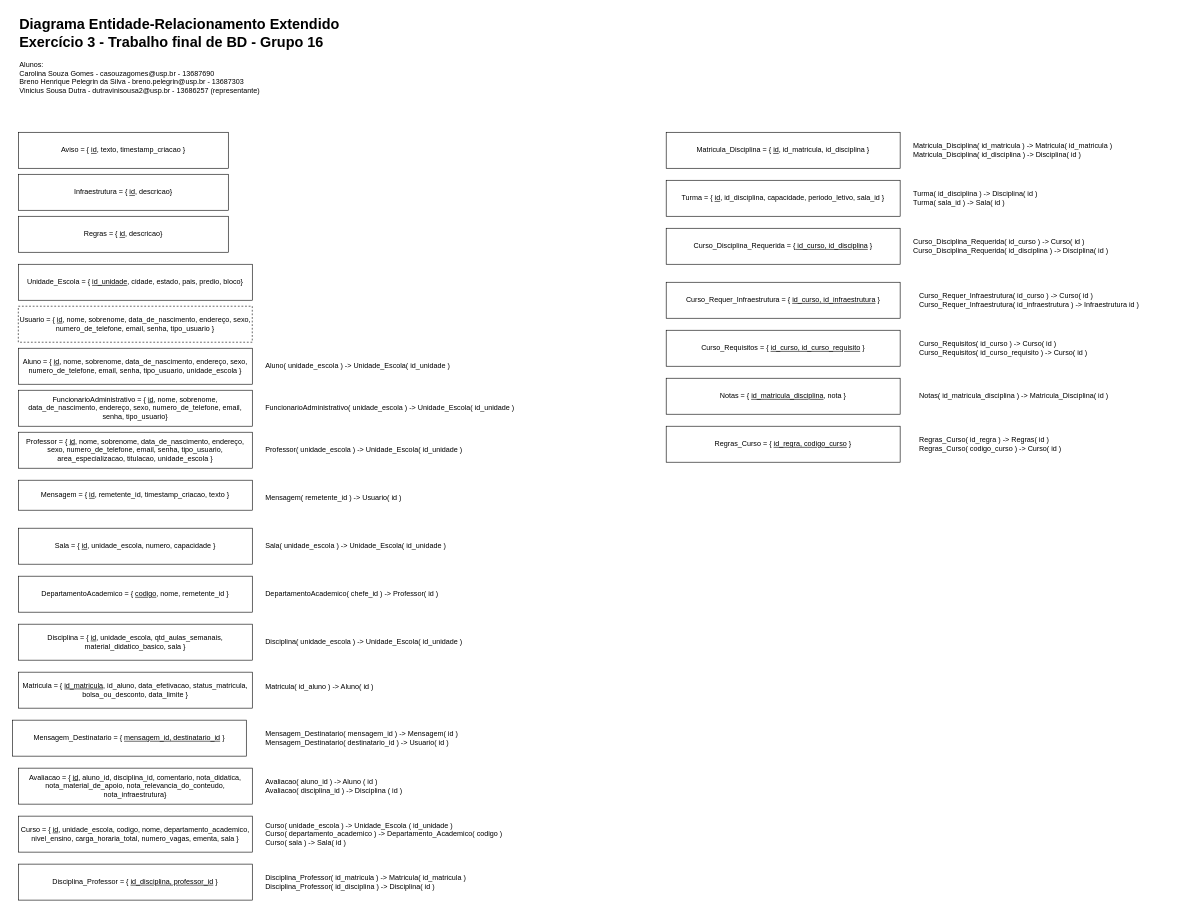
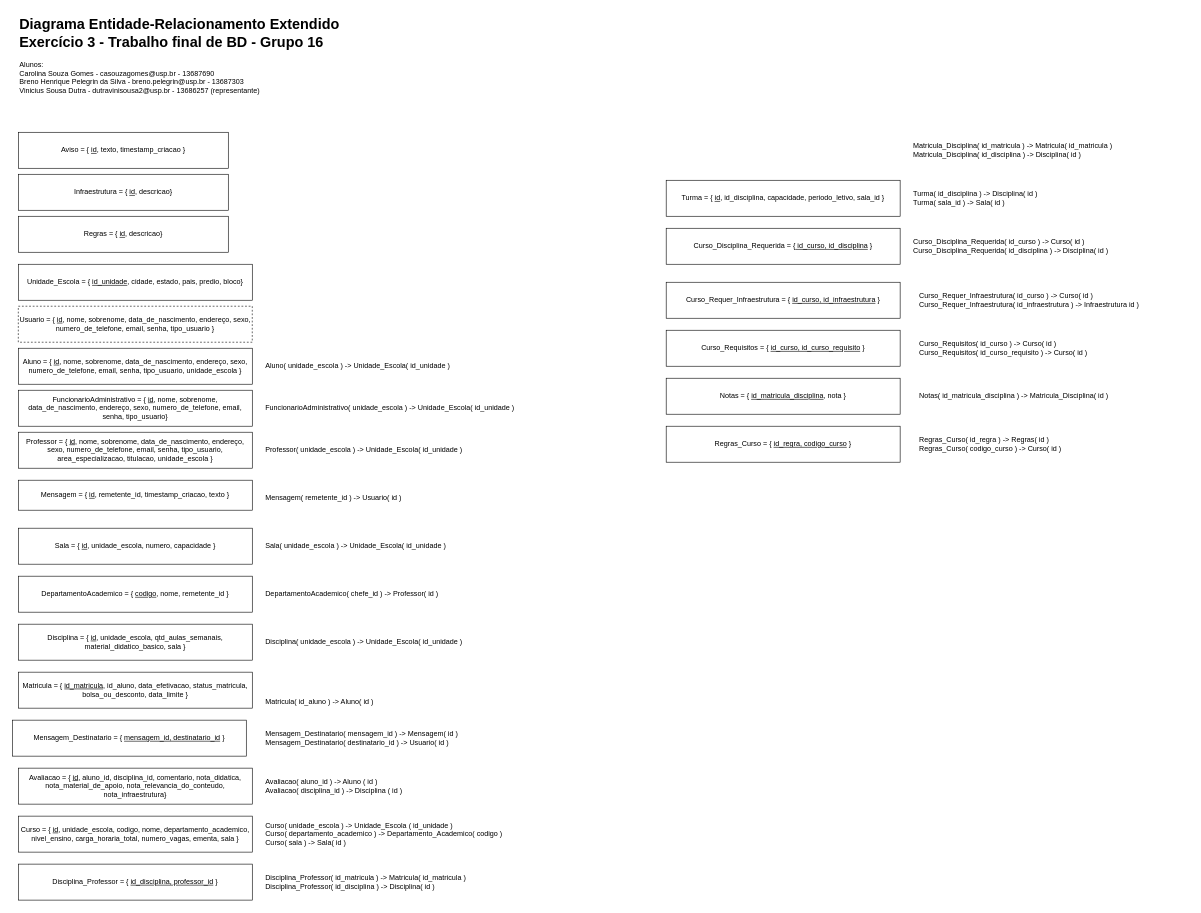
node "Matricula_Disciplina = { id, id_matricula, id_disciplina }": removed
node "Matricula( id_aluno ) -> Aluno( id )": moved (399, 687) -> (399, 702)
